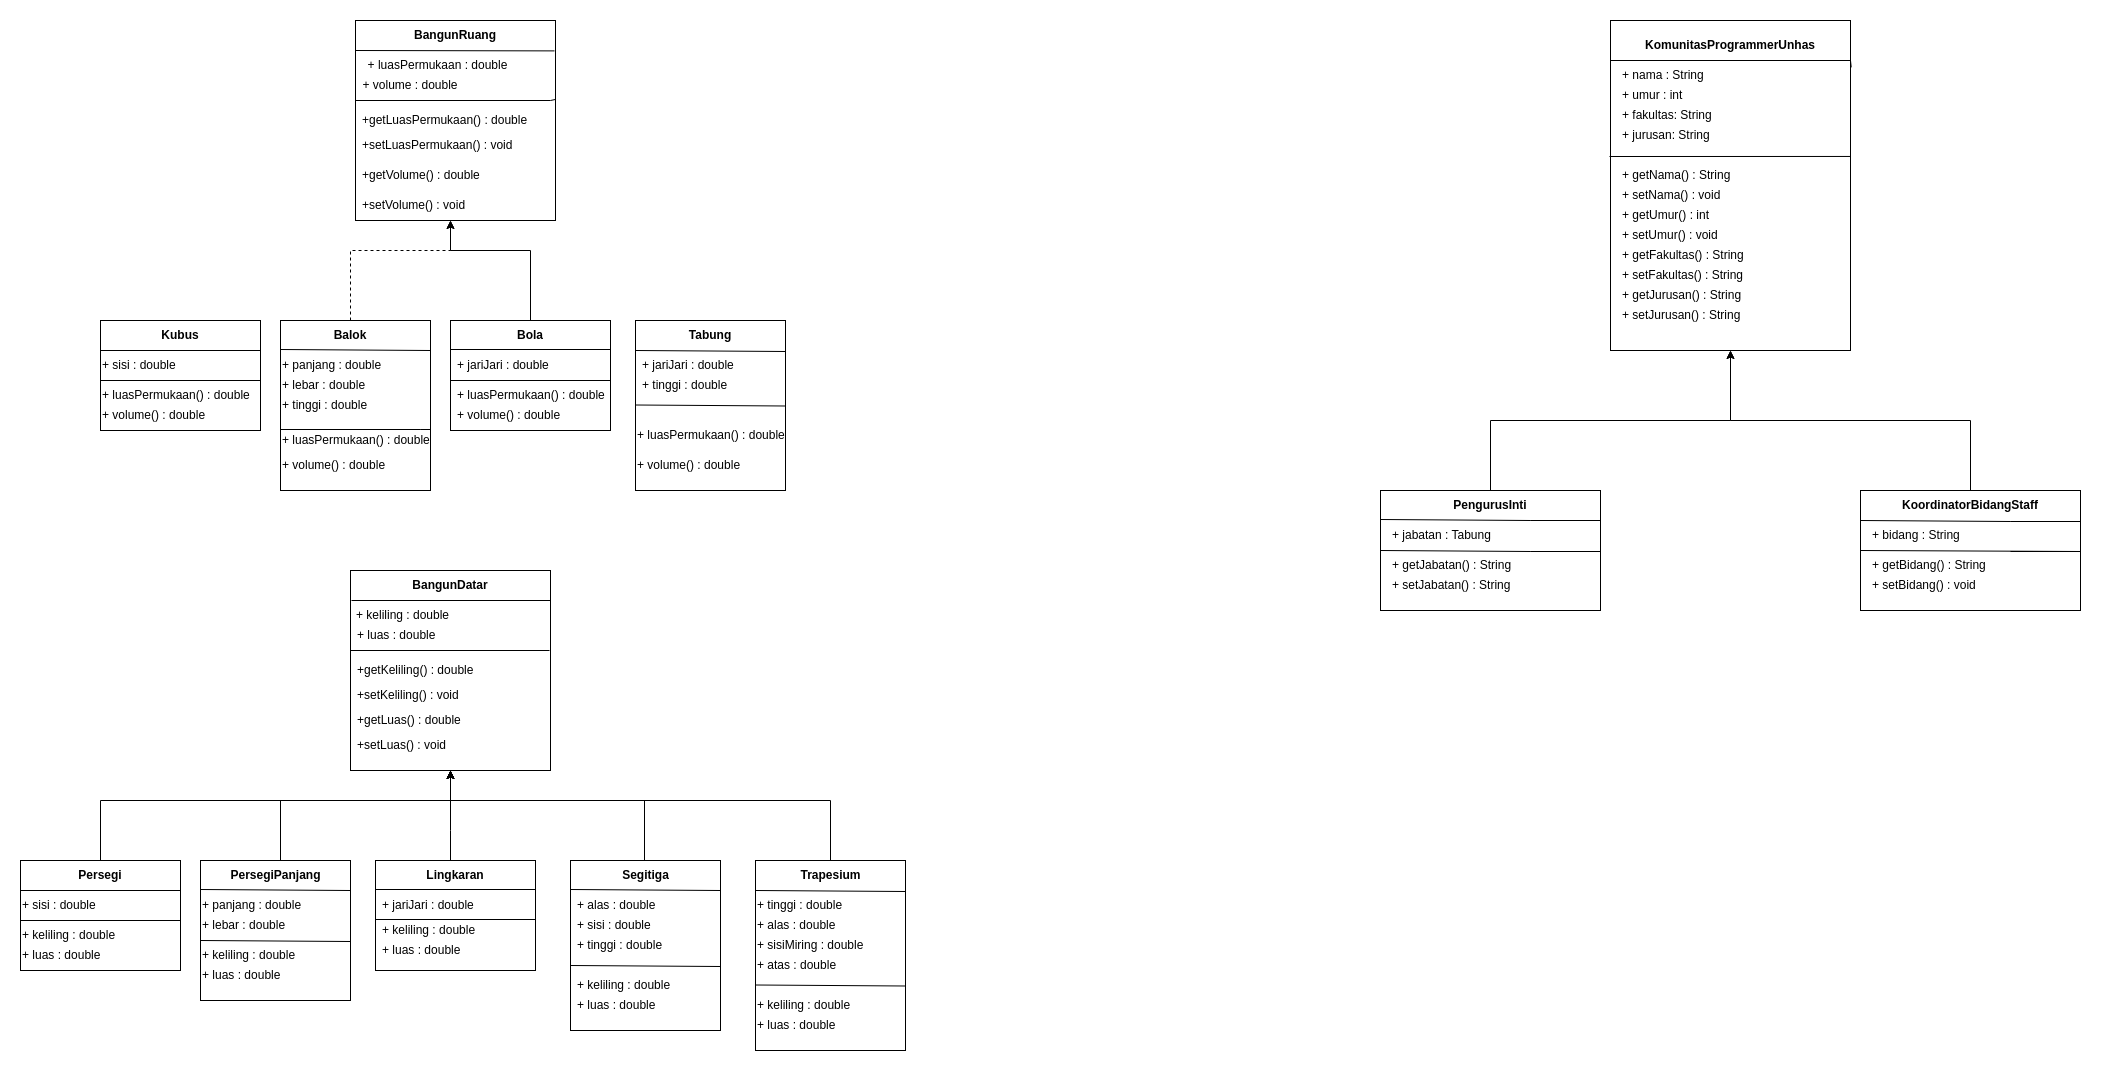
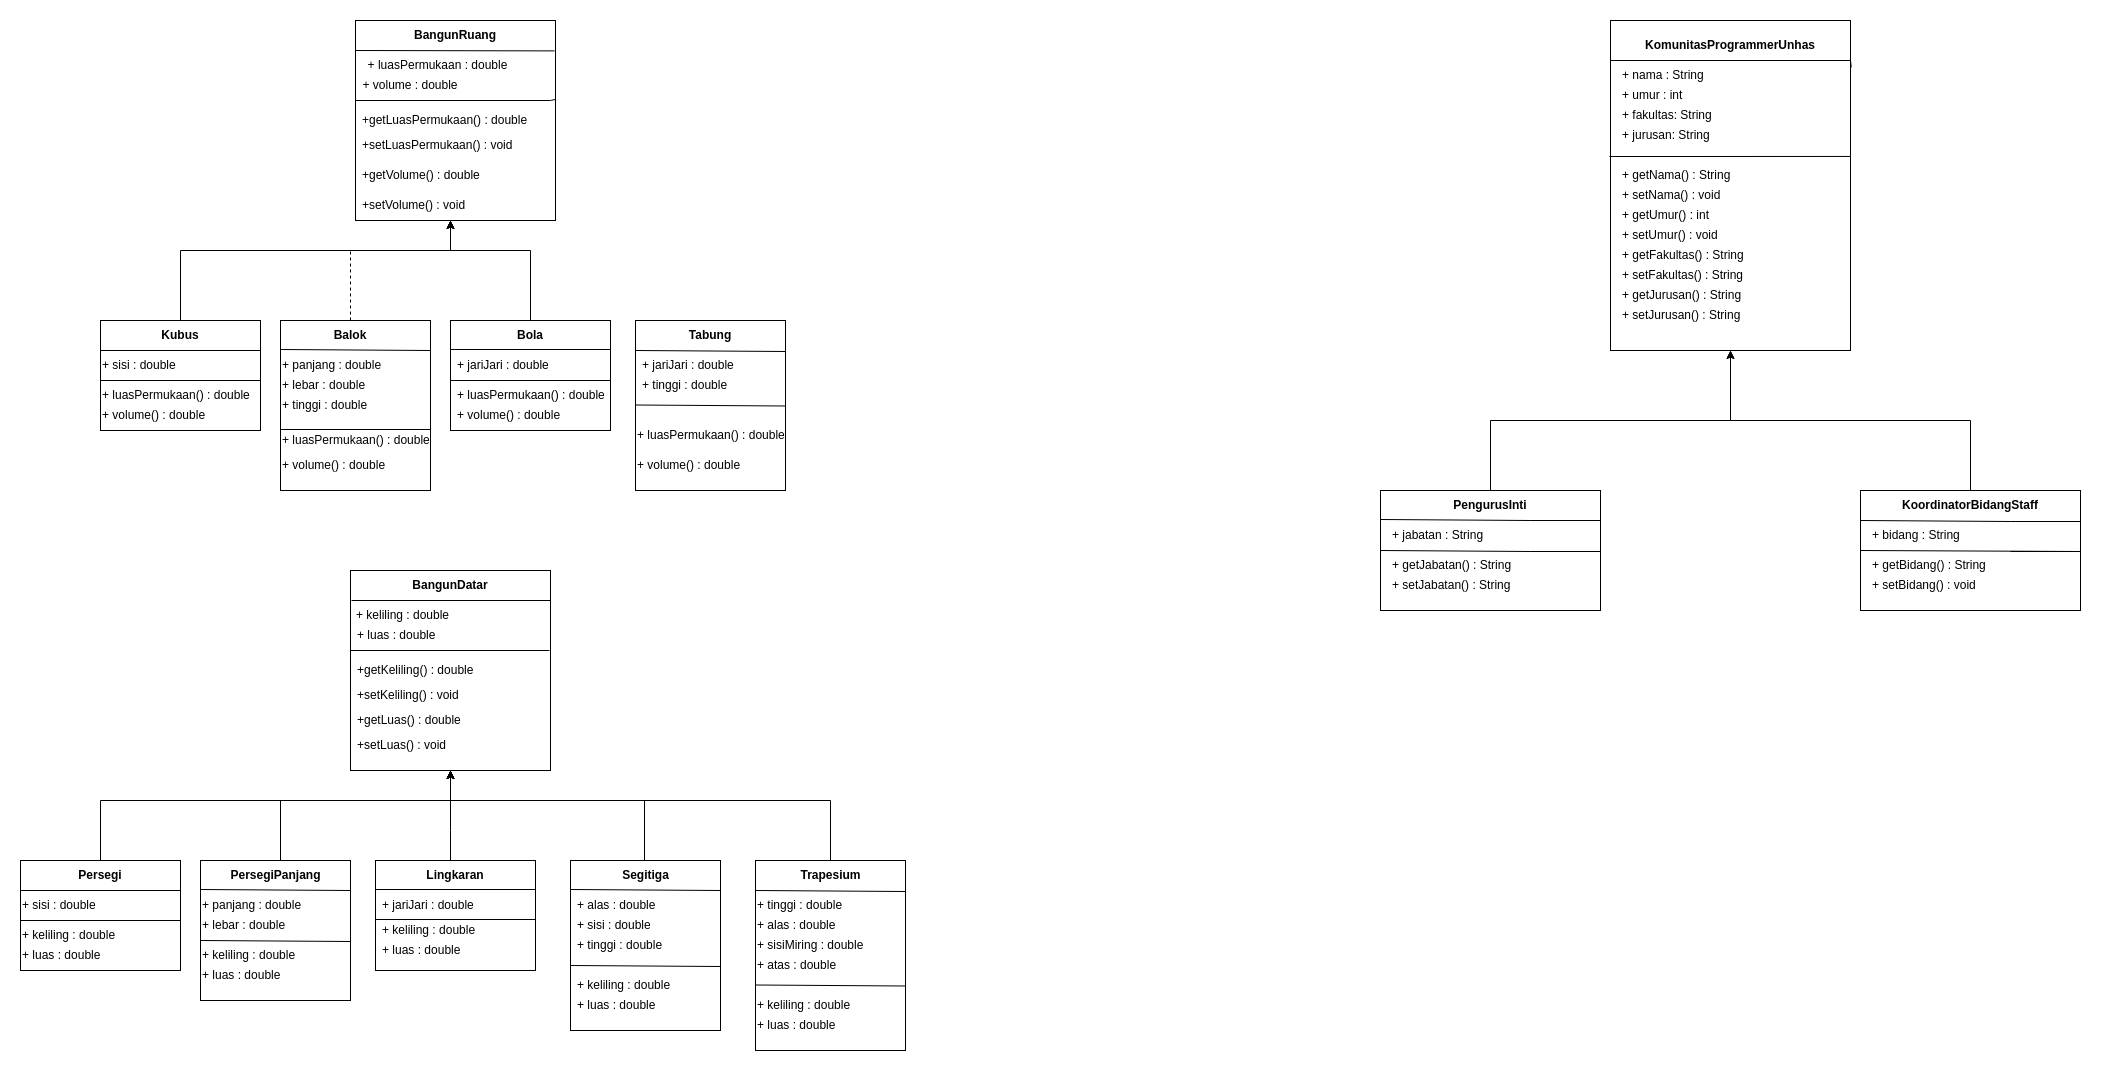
edge "Kubus" -> "+setVolume() : void": added
node "+ jabatan : Tabung": label "+ jabatan : Tabung" -> "+ jabatan : String"
